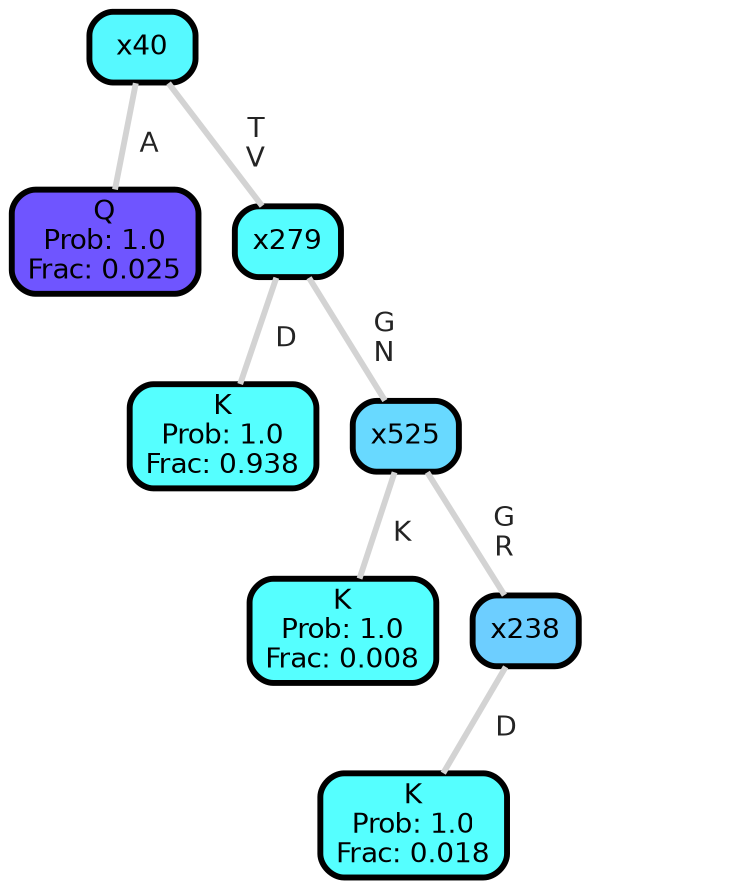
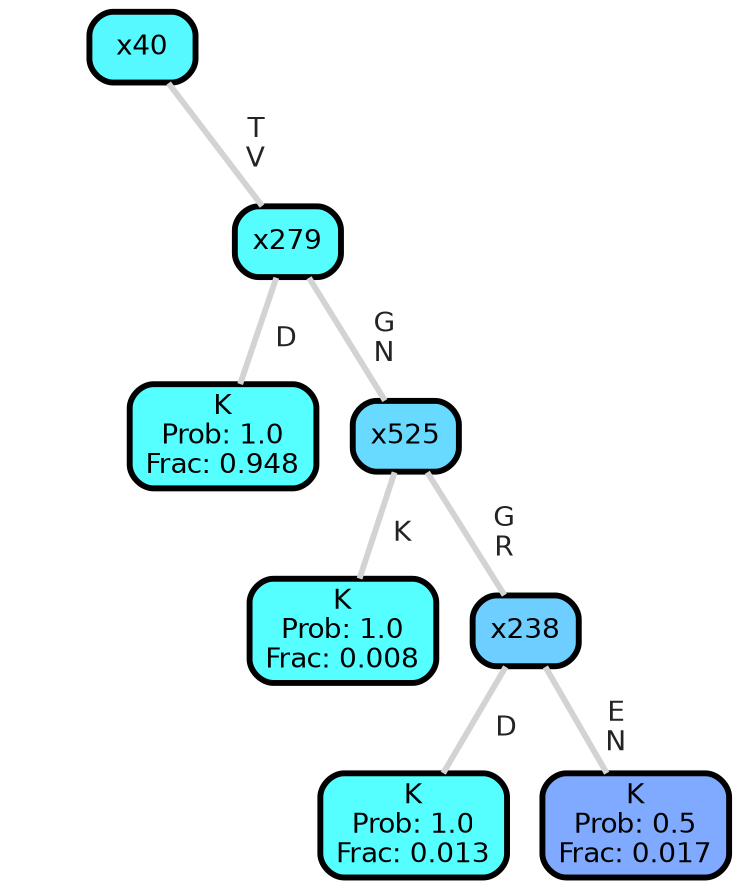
node "Q Prob: 1.0 Frac: 0.025": removed
node "K Prob: 1.0 Frac: 0.938": label "K Prob: 1.0 Frac: 0.938" -> "K Prob: 1.0 Frac: 0.948"
node "K Prob: 1.0 Frac: 0.018": label "K Prob: 1.0 Frac: 0.018" -> "K Prob: 1.0 Frac: 0.013"
node "K Prob: 0.5 Frac: 0.017": added
